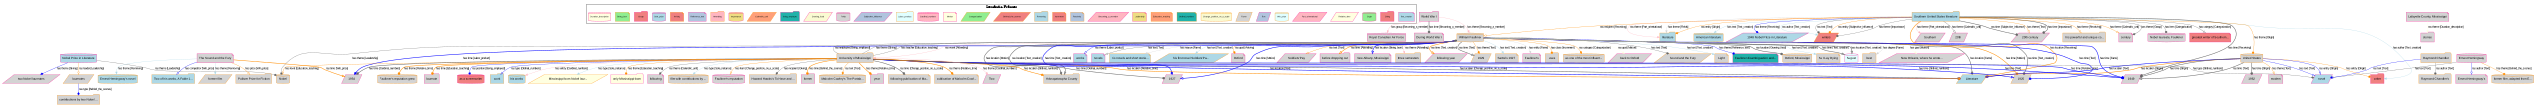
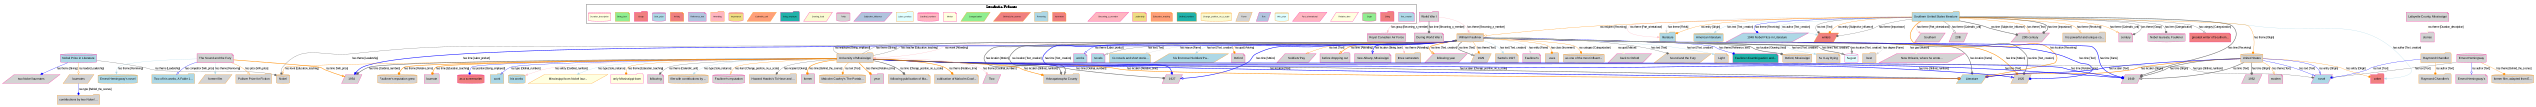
node "Receiving": removed
edge "Raymond Chandler" -> "Raymond Chandler's": color gray40 -> darkorange
